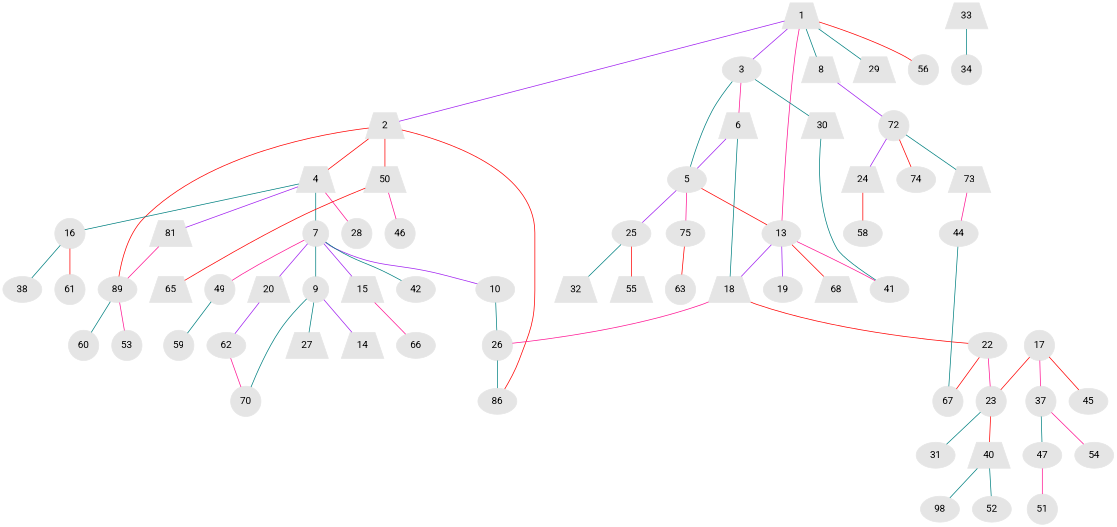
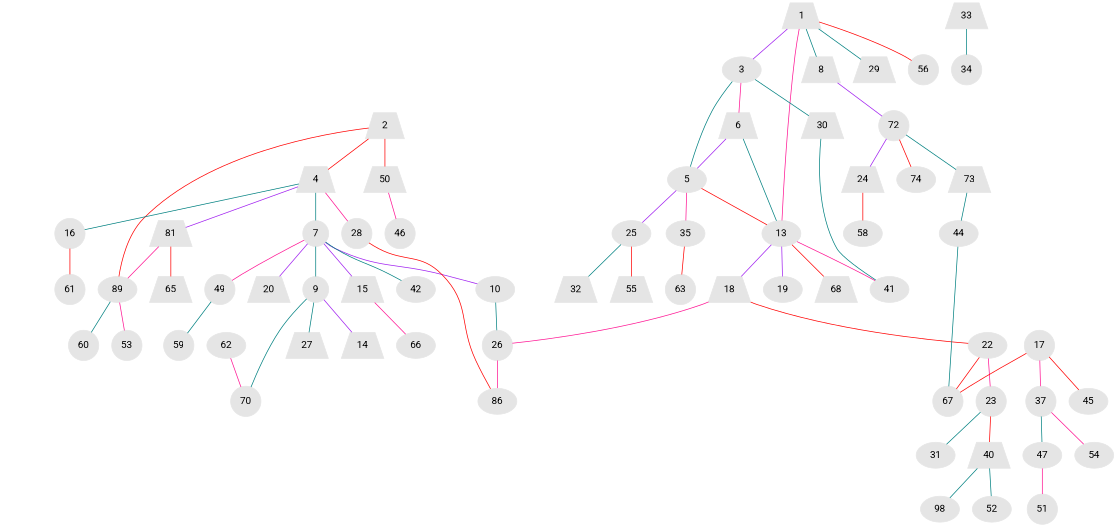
edge "1" -- "2": removed
edge "6" -- "18": now "6" -- "13"
edge "73" -- "44": color deeppink -> teal
edge "2" -- "86": now "28" -- "86"
edge "50" -- "65": now "81" -- "65"
node "75": label "75" -> "35"
node "38": removed
edge "20" -- "62": removed
edge "17" -- "23": now "17" -- "67"
edge "26" -- "86": color teal -> deeppink
